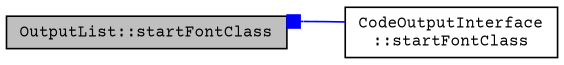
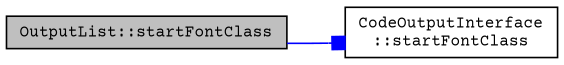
edge "CodeOutputInterface ::startFontClass" -> "OutputList::startFontClass": reversed
